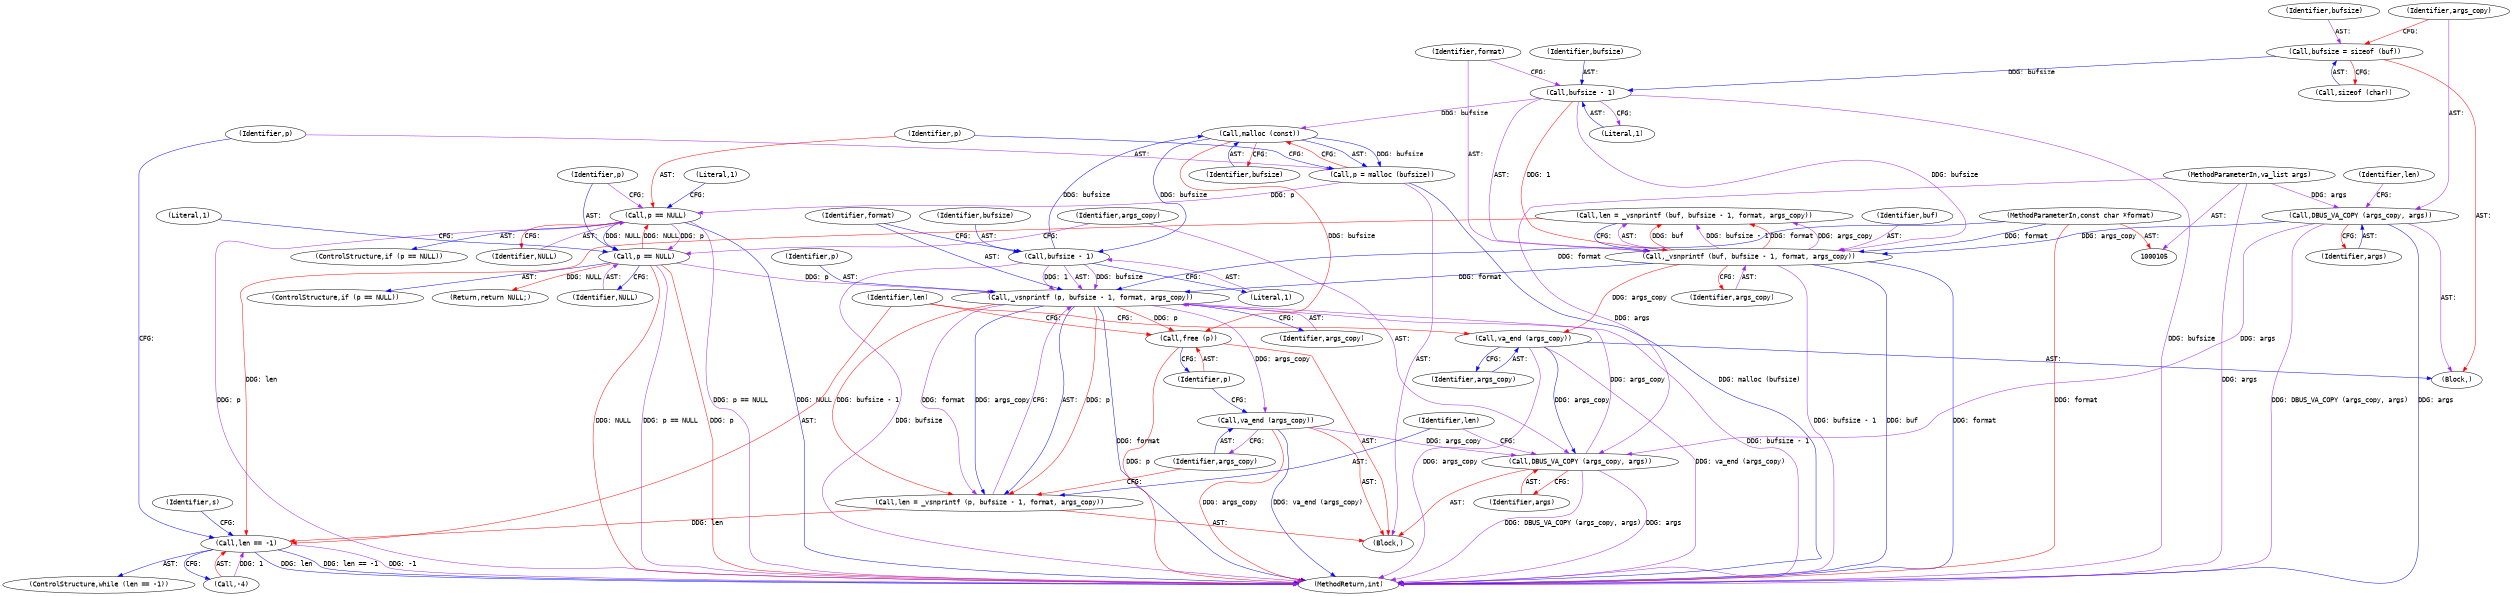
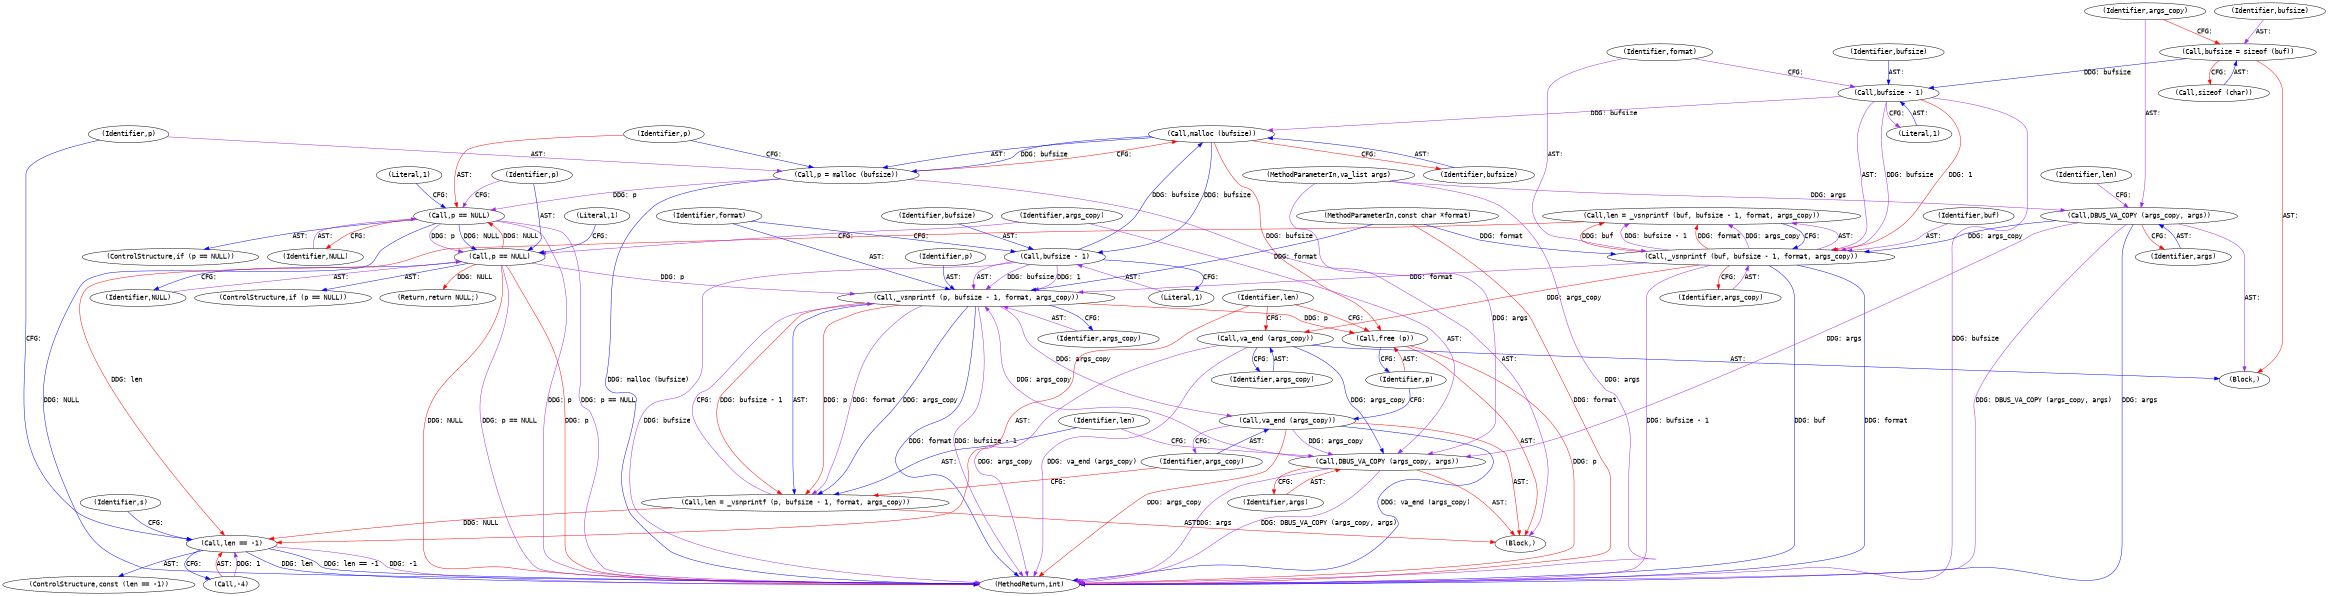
node "(Call,malloc (const))": label "(Call,malloc (const))" -> "(Call,malloc (bufsize))"
node "1000105": removed
edge "(Call,_vsnprintf (buf, bufsize - 1, format, args_copy))" -> "(Call,_vsnprintf (p, bufsize - 1, format, args_copy))": color blue -> purple
edge "(Call,len = _vsnprintf (p, bufsize - 1, format, args_copy))" -> "(Call,len == -1)": label "DDG: len" -> "DDG: NULL"
node "(ControlStructure,while (len == -1))": label "(ControlStructure,while (len == -1))" -> "(ControlStructure,const (len == -1))"
